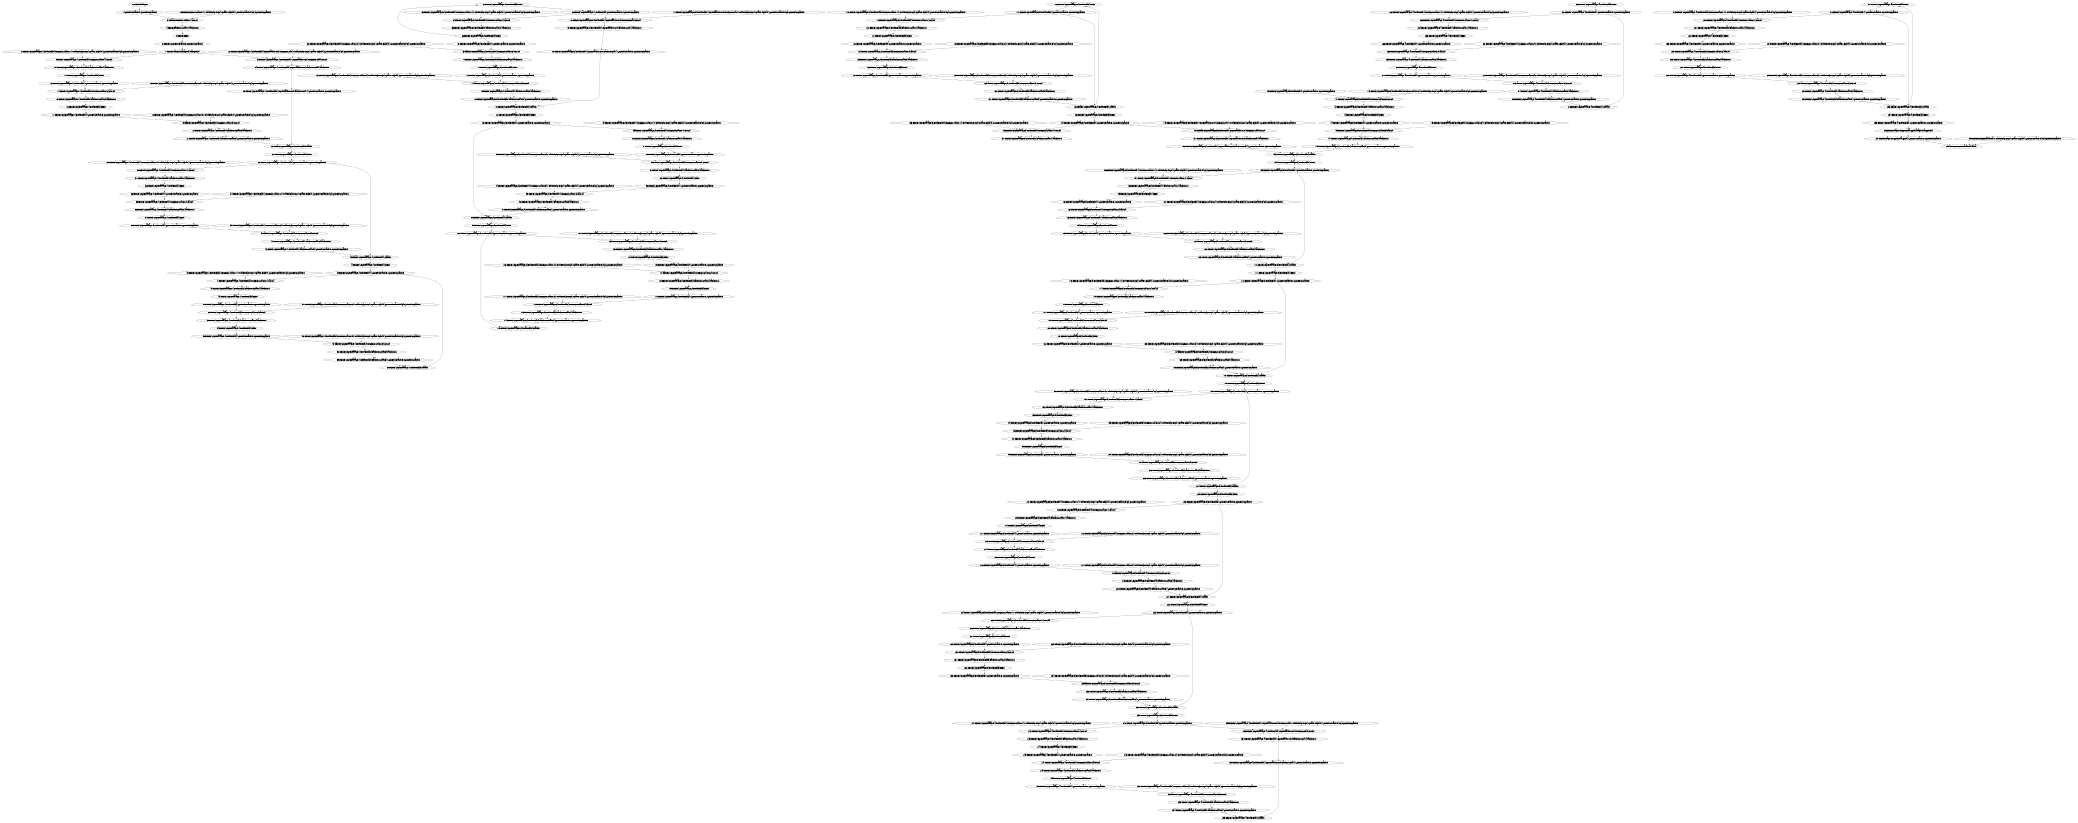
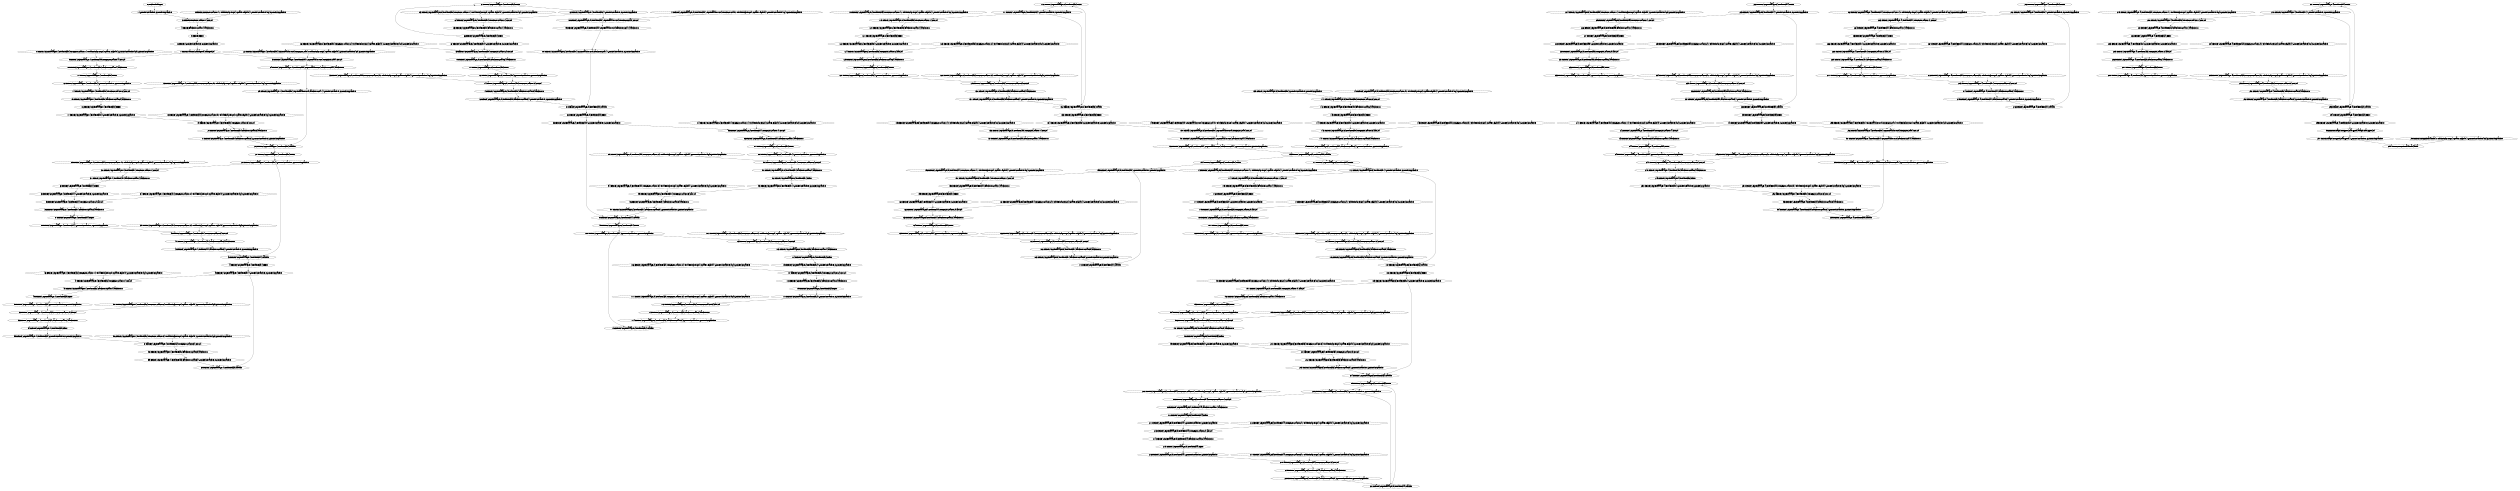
edge "170 ResNet/Sequential[layer3]/Bottleneck[1]/__iadd__" -> "171 ResNet/Sequential[layer3]/Bottleneck[1]/RELU": now "153 ResNet/Sequential[layer3]/Bottleneck[0]/__iadd__" -> "171 ResNet/Sequential[layer3]/Bottleneck[1]/RELU"
edge "221 ResNet/Sequential[layer3]/Bottleneck[4]/__iadd__" -> "222 ResNet/Sequential[layer3]/Bottleneck[4]/RELU": now "221 ResNet/Sequential[layer3]/Bottleneck[4]/__iadd__" -> "205 ResNet/Sequential[layer3]/Bottleneck[3]/RELU"
